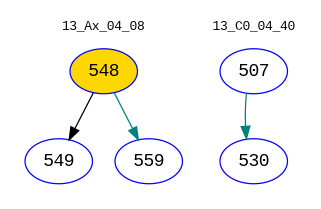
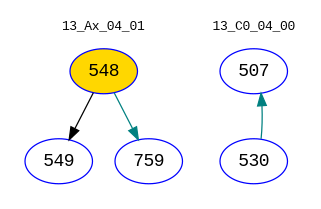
cluster "13_Ax_04_08": label "13_Ax_04_08" -> "13_Ax_04_01"
cluster "13_C0_04_40": label "13_C0_04_40" -> "13_C0_04_00"
edge "507" -> "530": reversed
node "559": label "559" -> "759"
